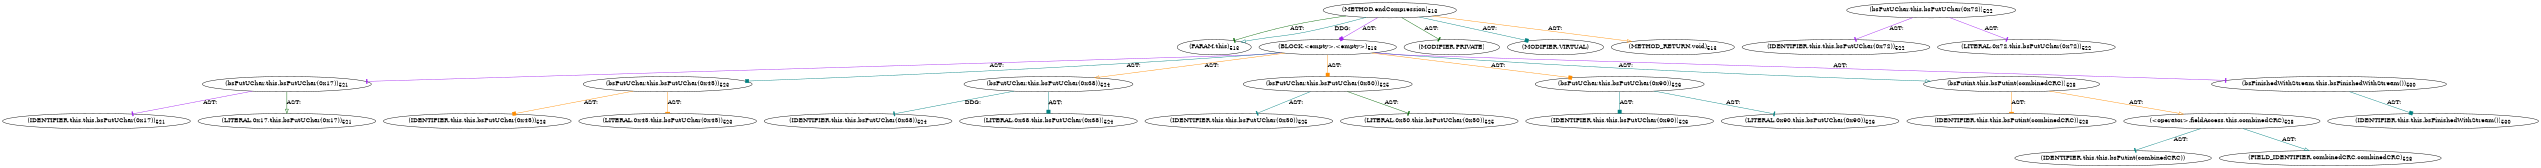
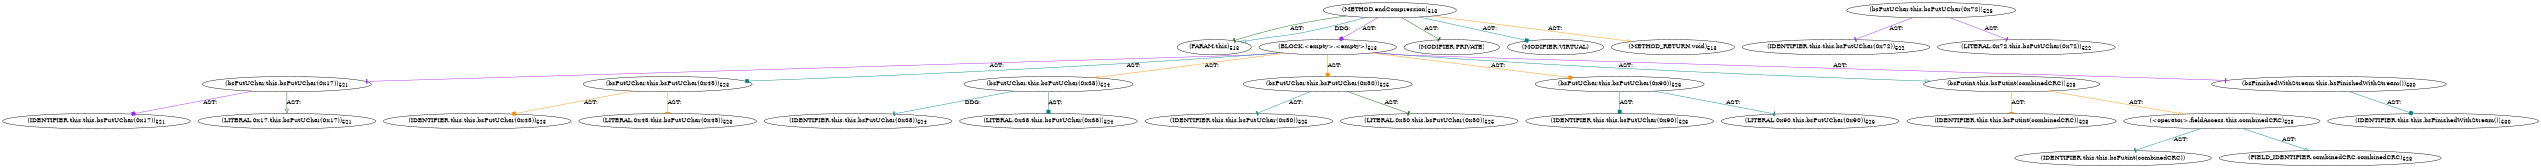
node "(bsPutUChar,this.bsPutUChar(0x72))": text "522" -> "526"
edge "(bsPutUChar,this.bsPutUChar(0x17))" -> "(IDENTIFIER,this,this.bsPutUChar(0x17))": arrowhead tee -> box
